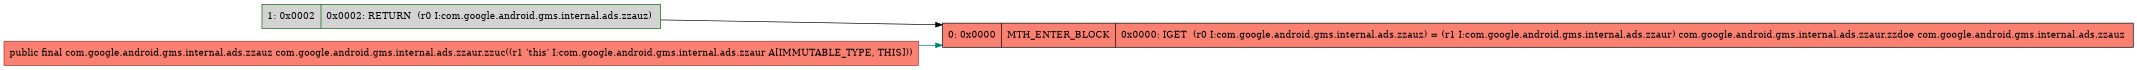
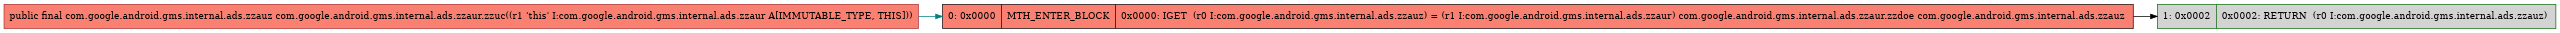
edge "1: 0x0002" -> "0: 0x0000": reversed
